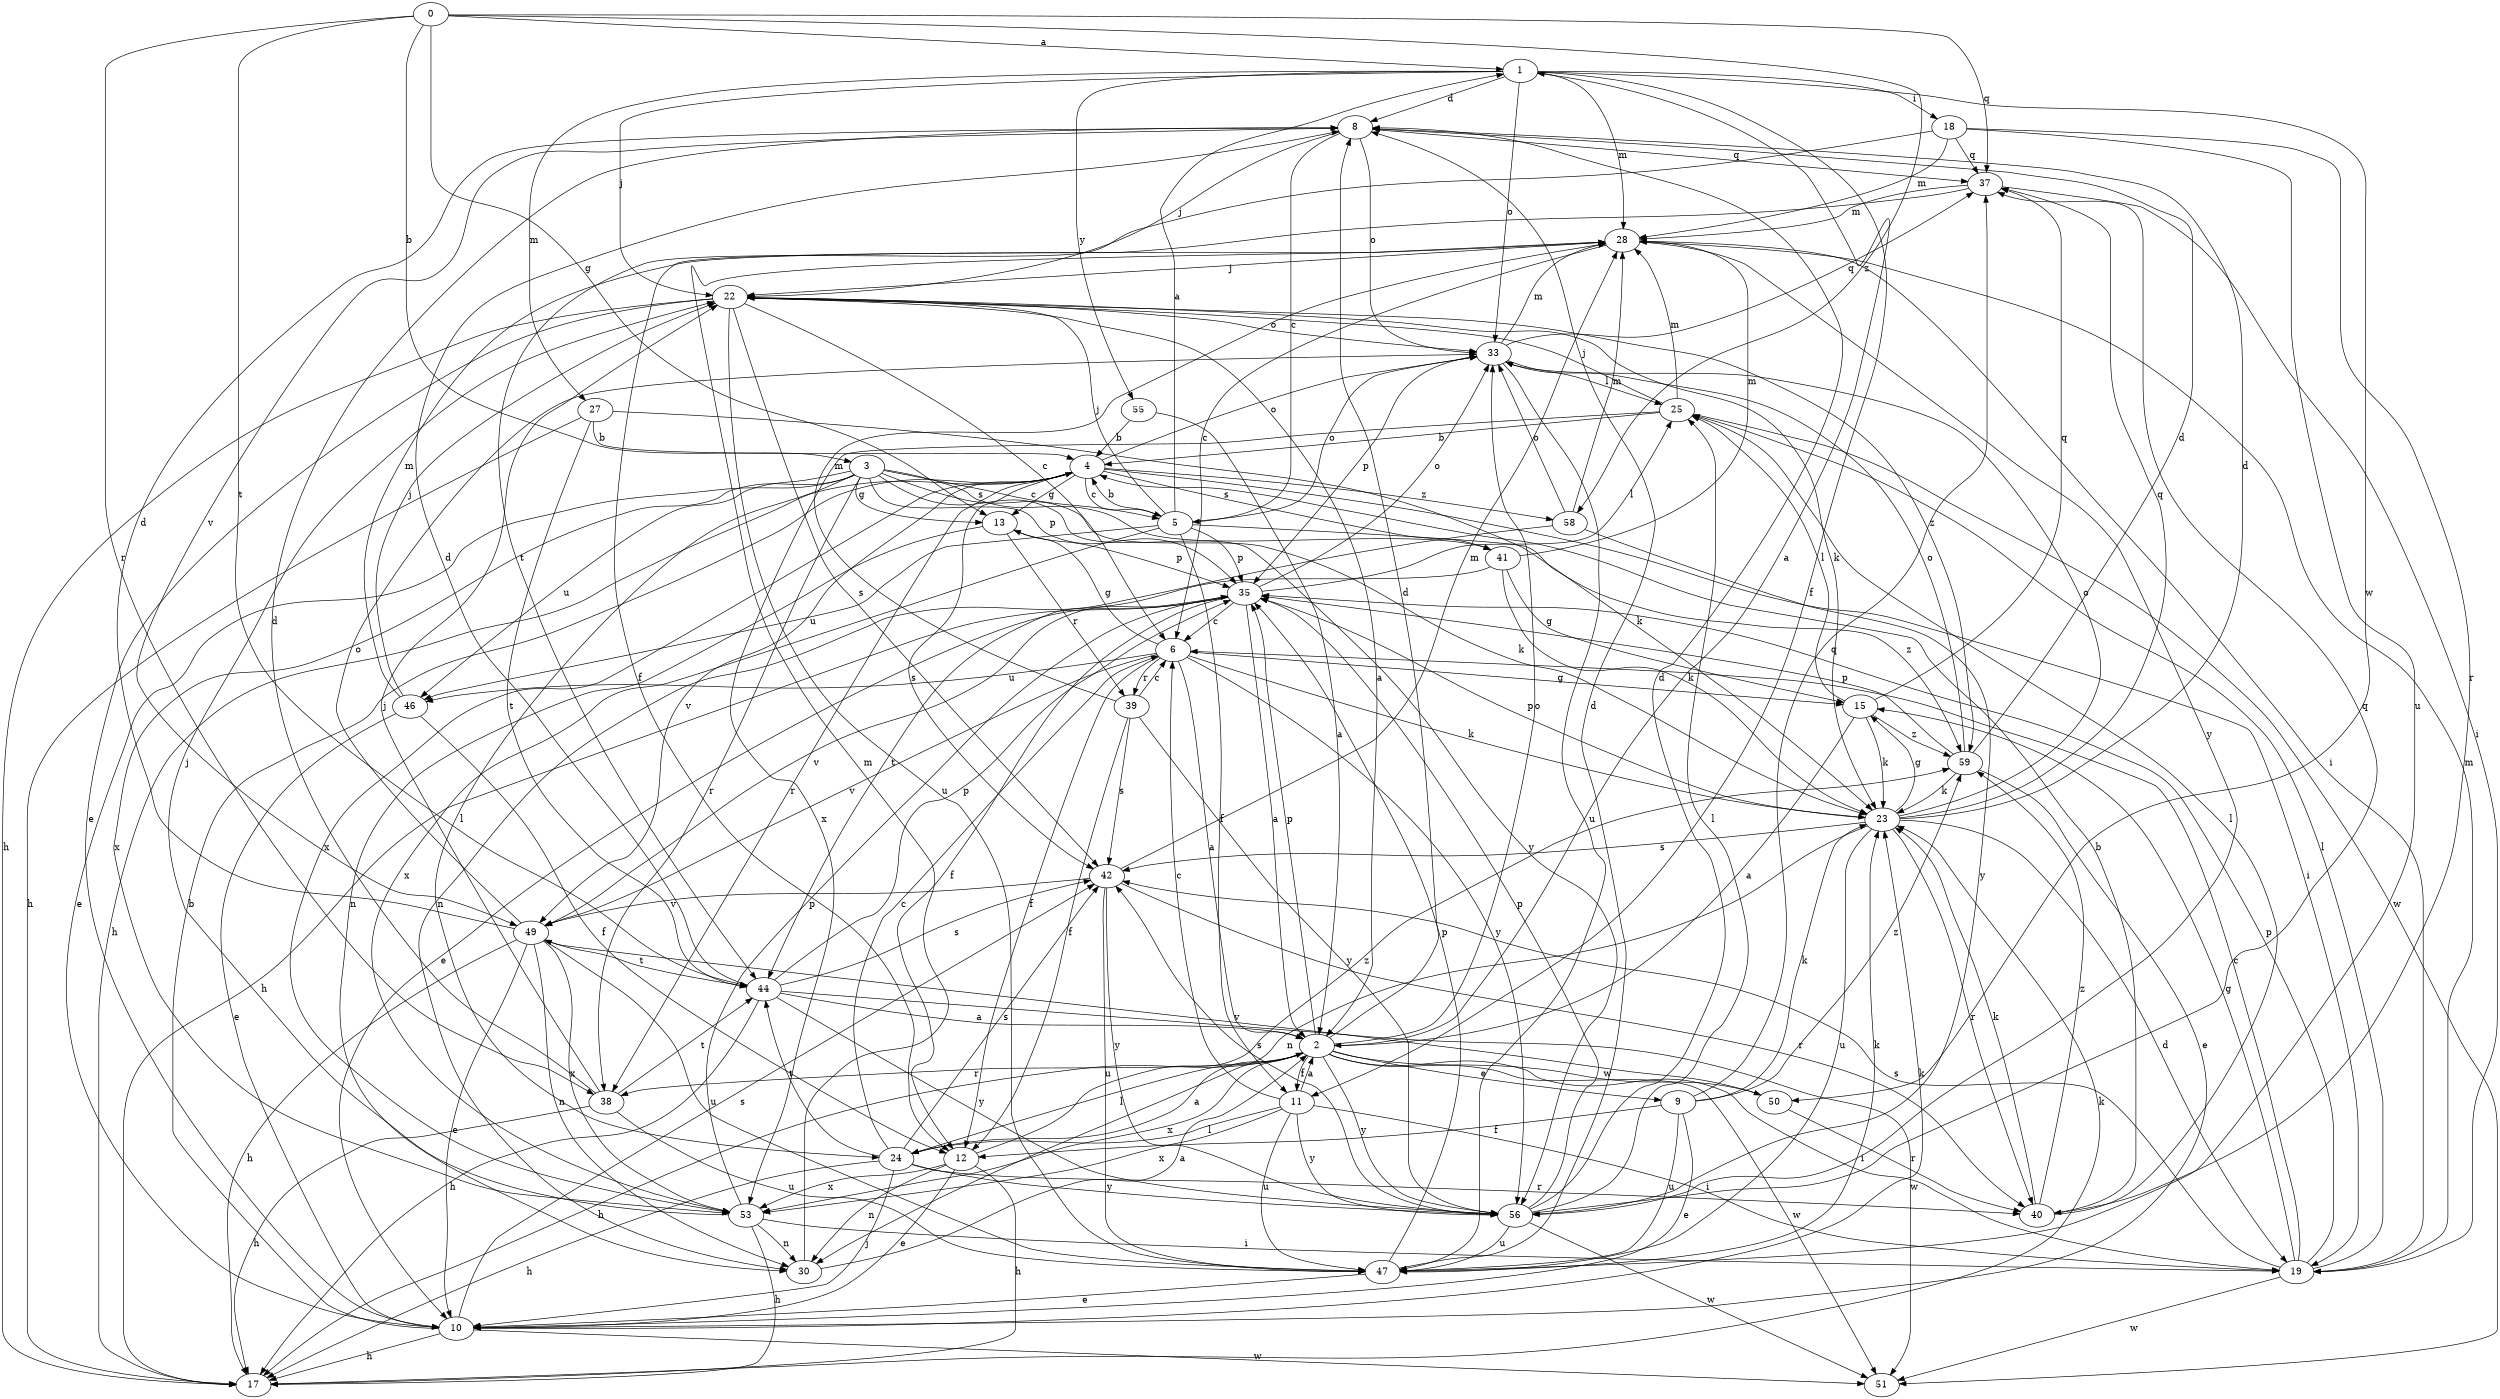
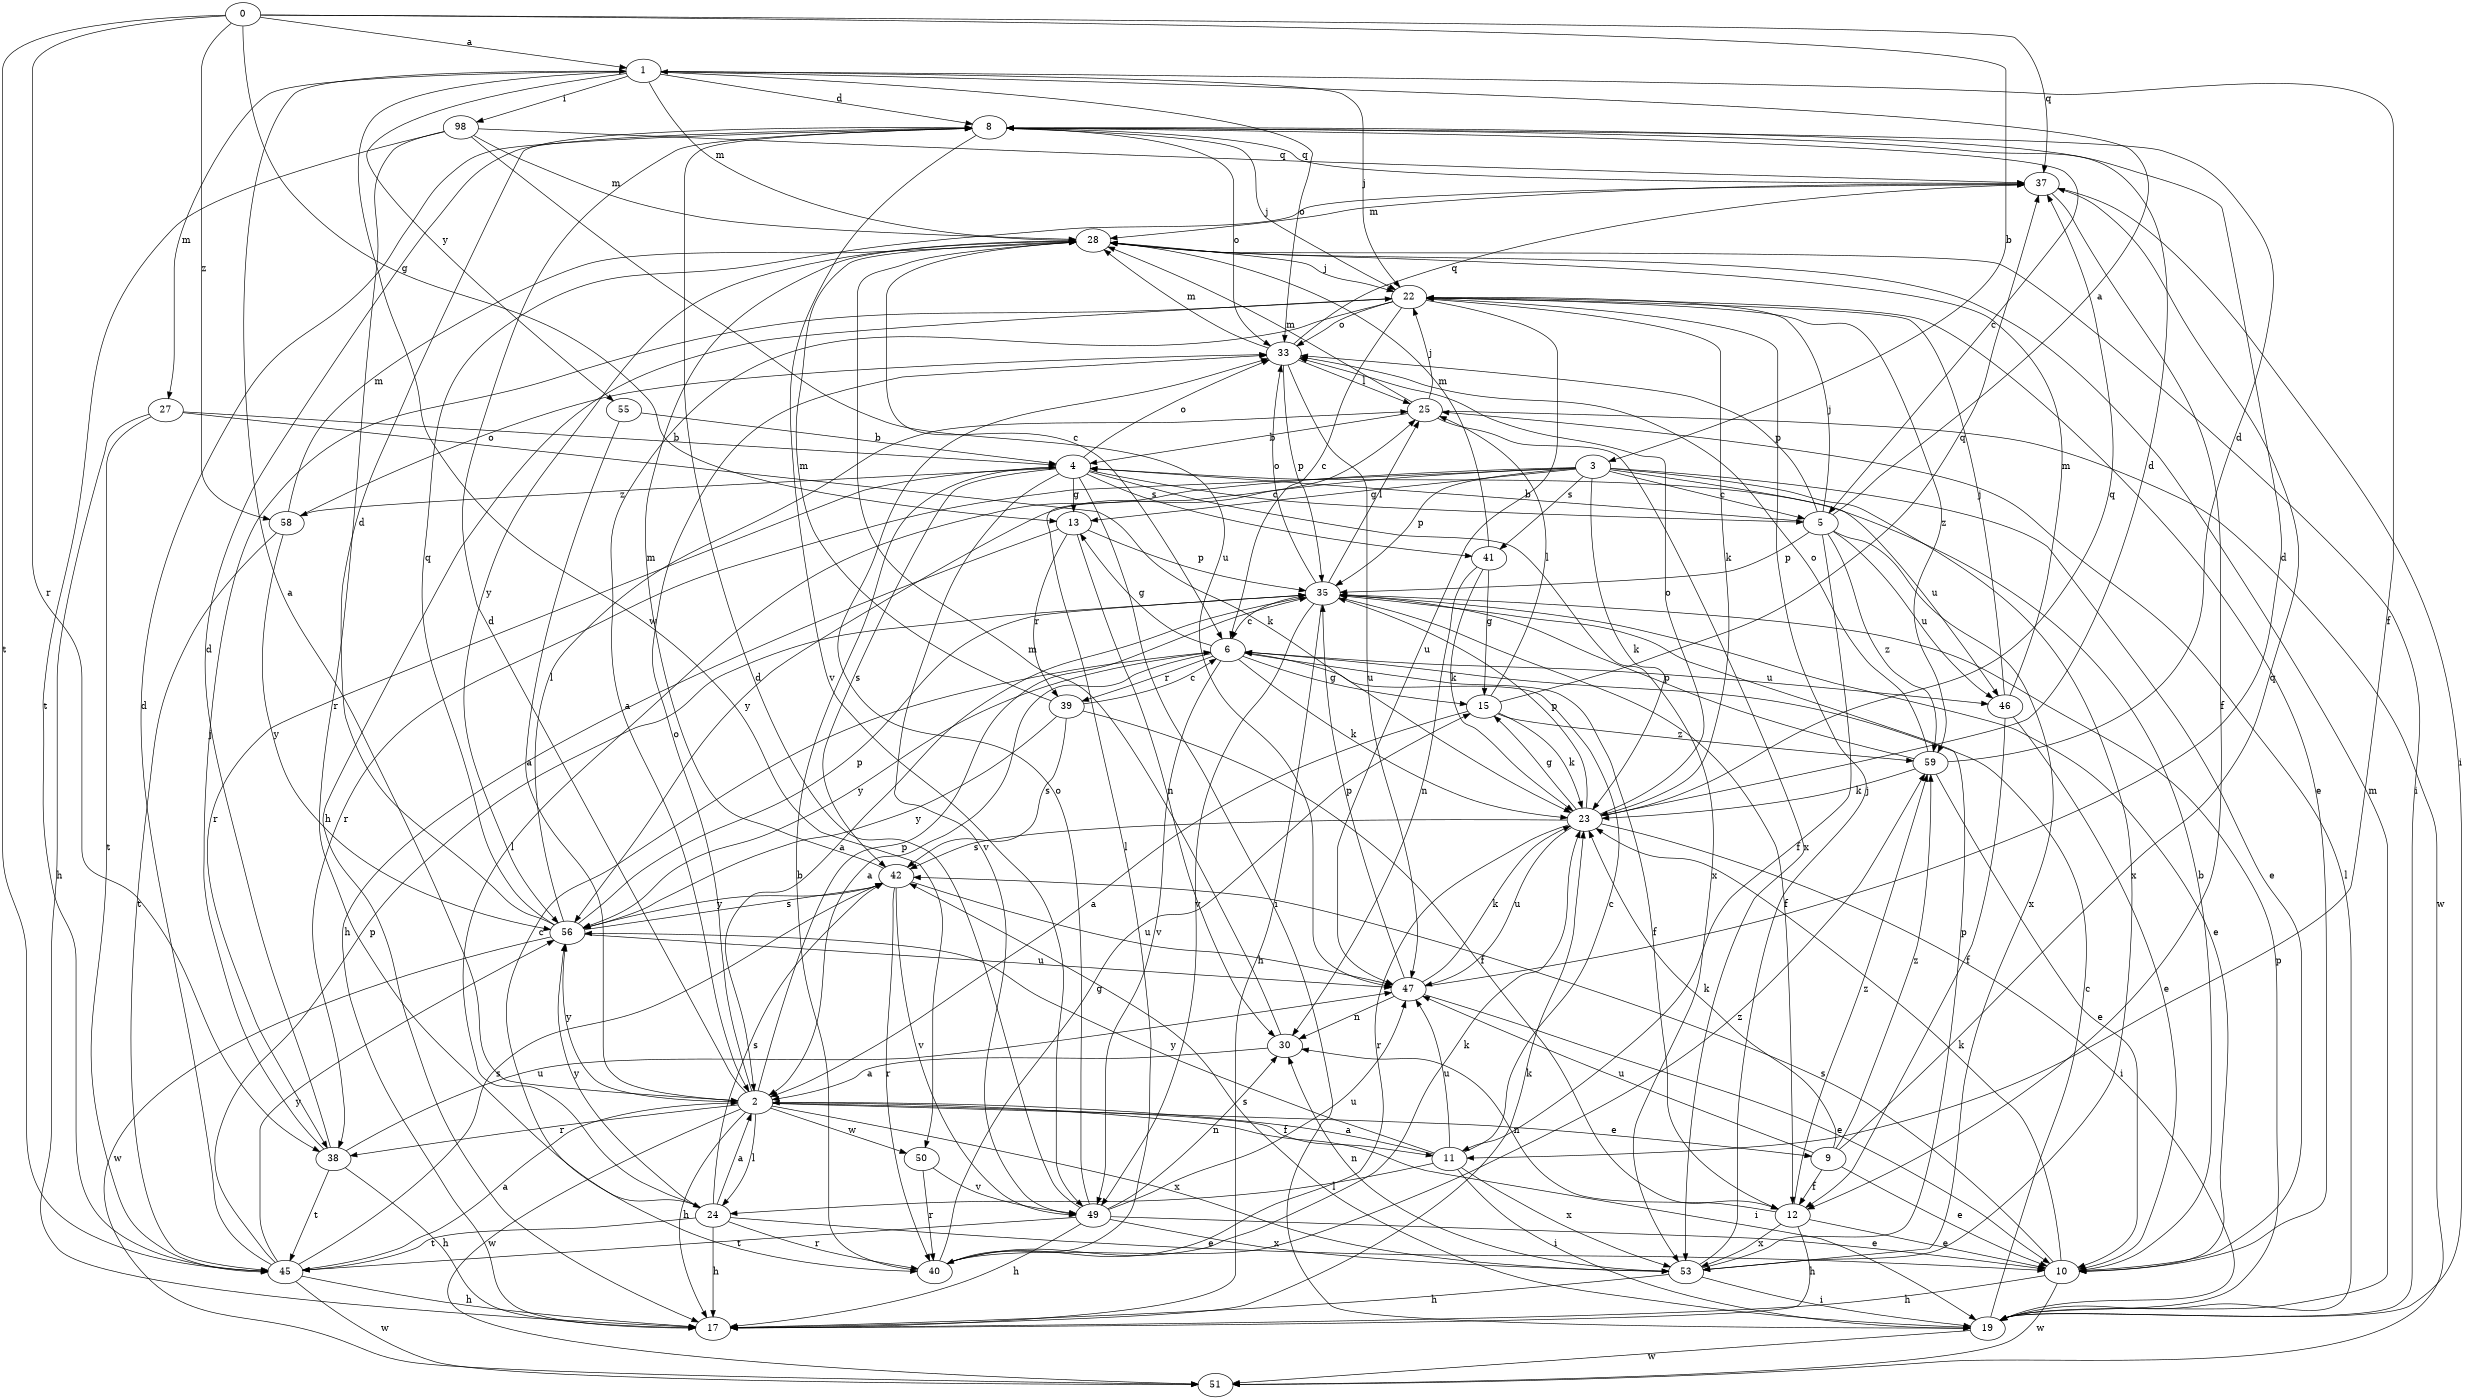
node "18": label "18" -> "98"
edge "5" -> "33": label "o" -> "p"
edge "22" -> "42": removed, label "s"
edge "4" -> "17": now "13" -> "17"
edge "19" -> "15": now "40" -> "15"
node "44": label "44" -> "45"
edge "23" -> "30": now "47" -> "30"
edge "23" -> "19": label "d" -> "i"
edge "24" -> "10": label "j" -> "e"
